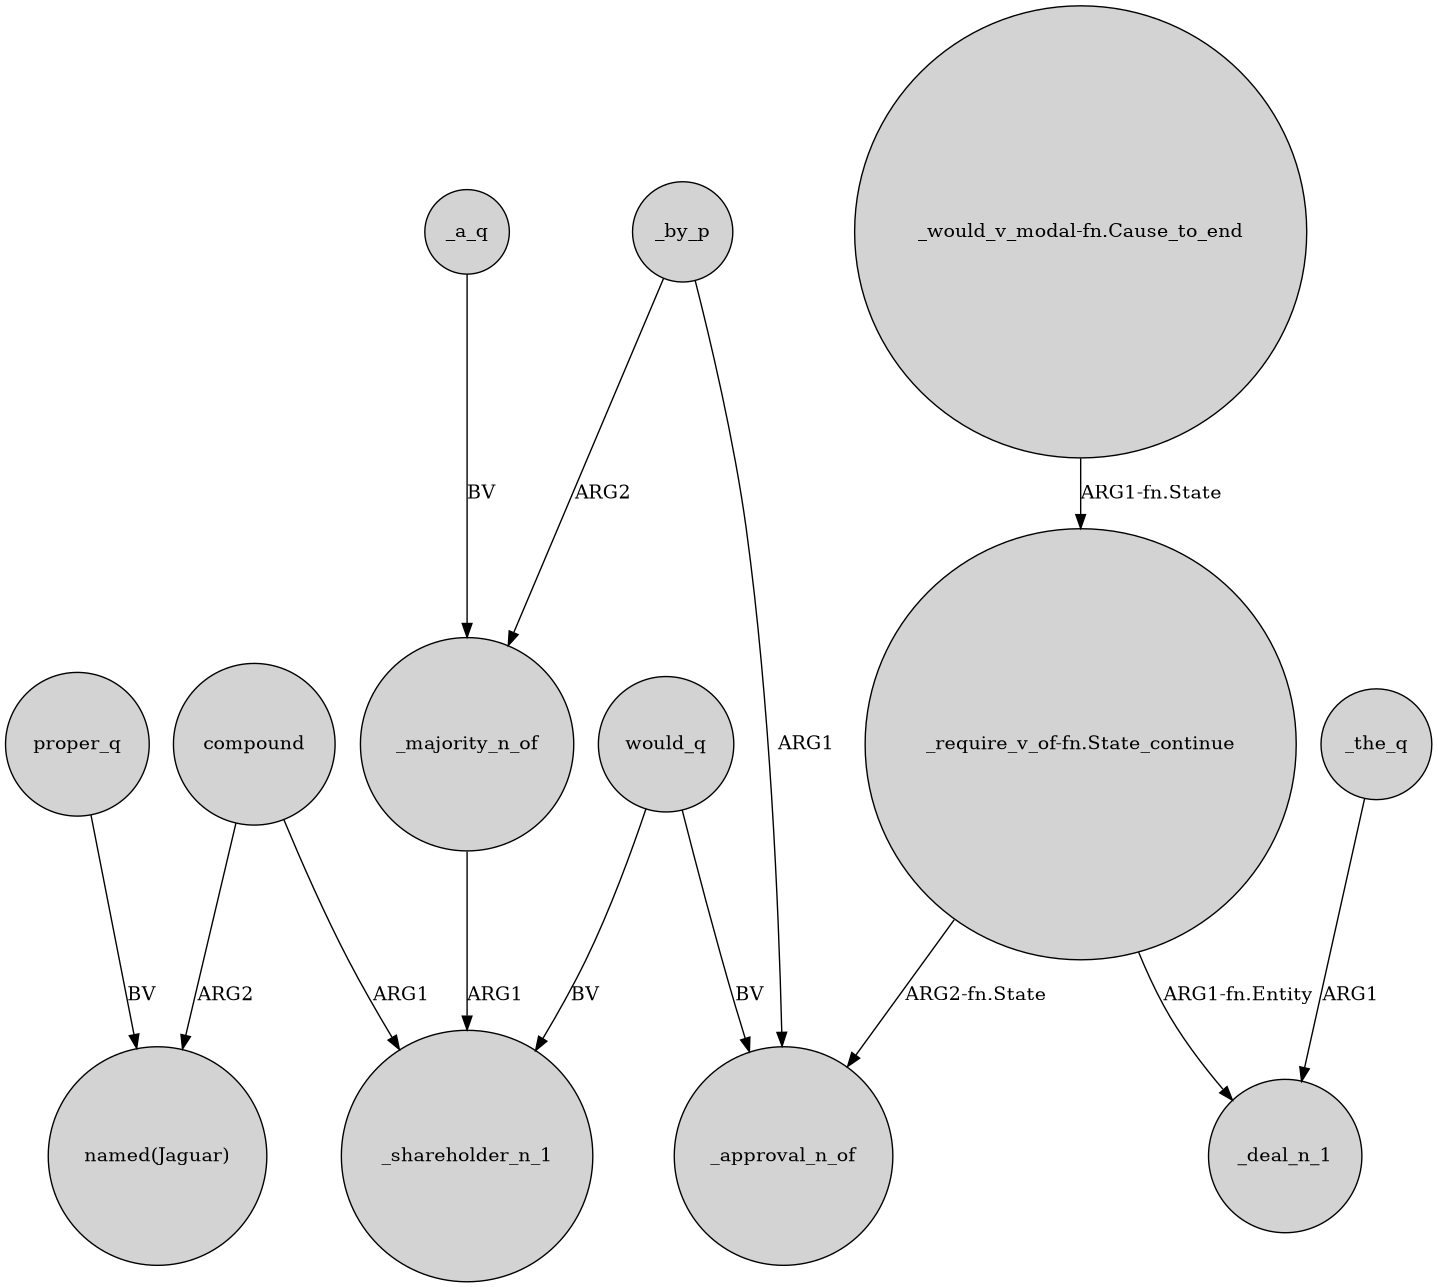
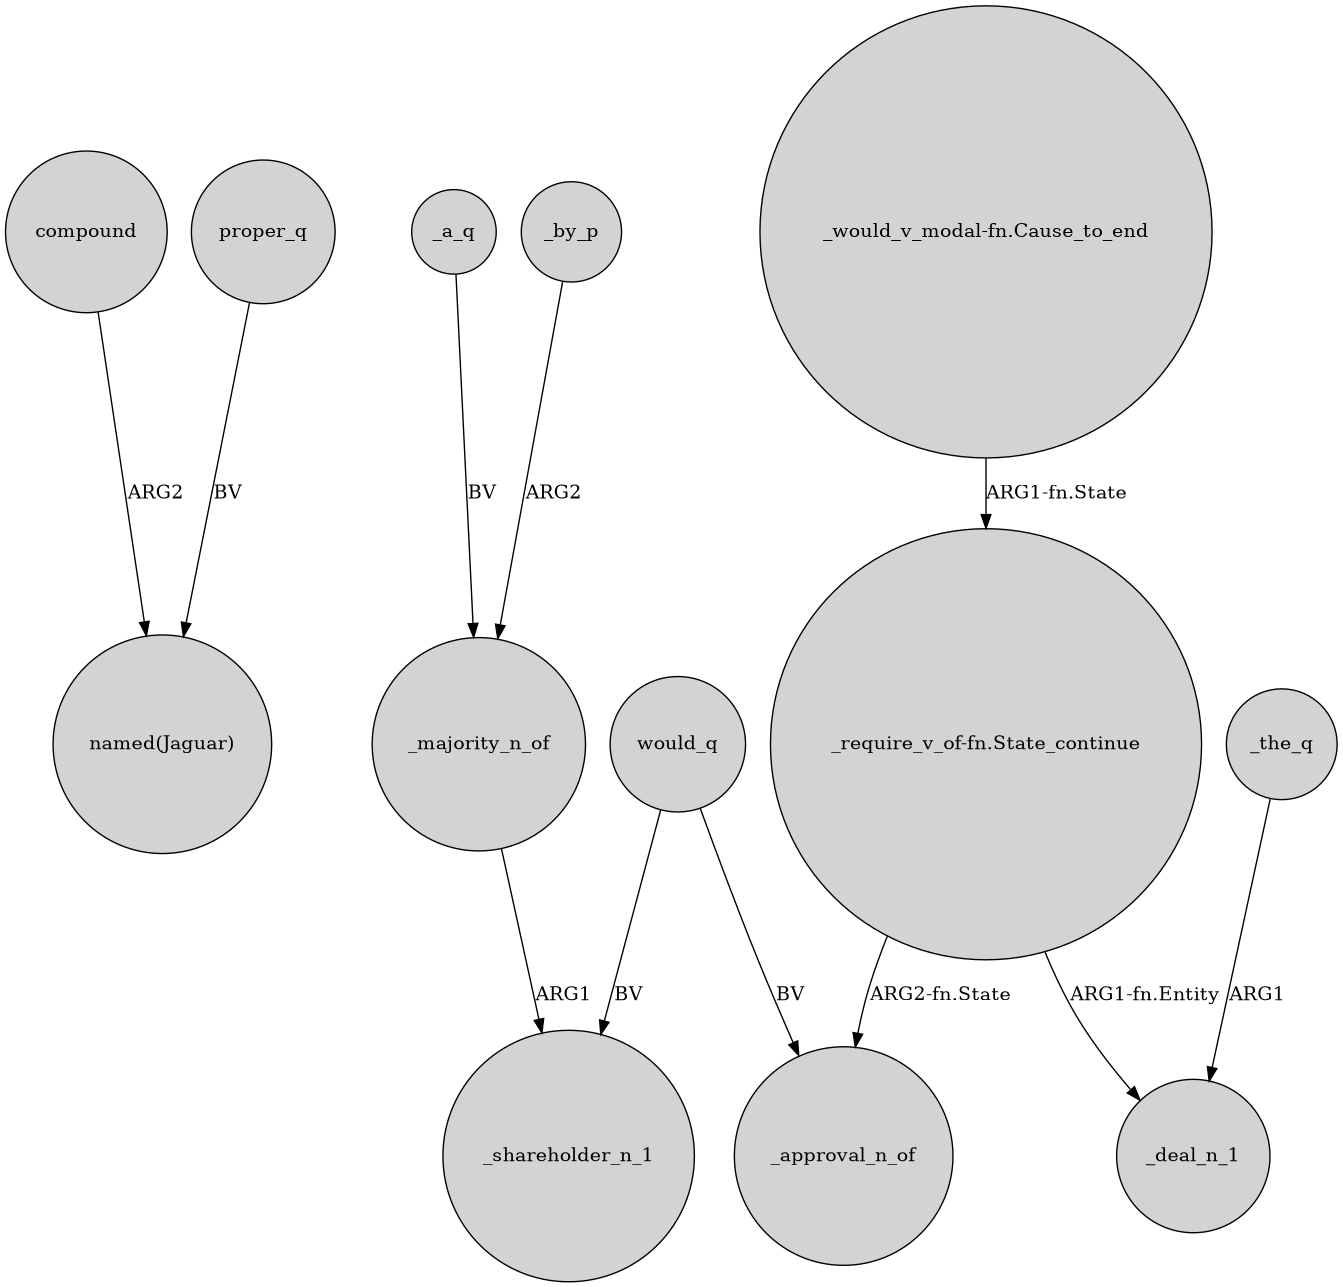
edge "_by_p" -> "_approval_n_of": removed, label "ARG1"
edge "compound" -> "_shareholder_n_1": removed, label "ARG1"
